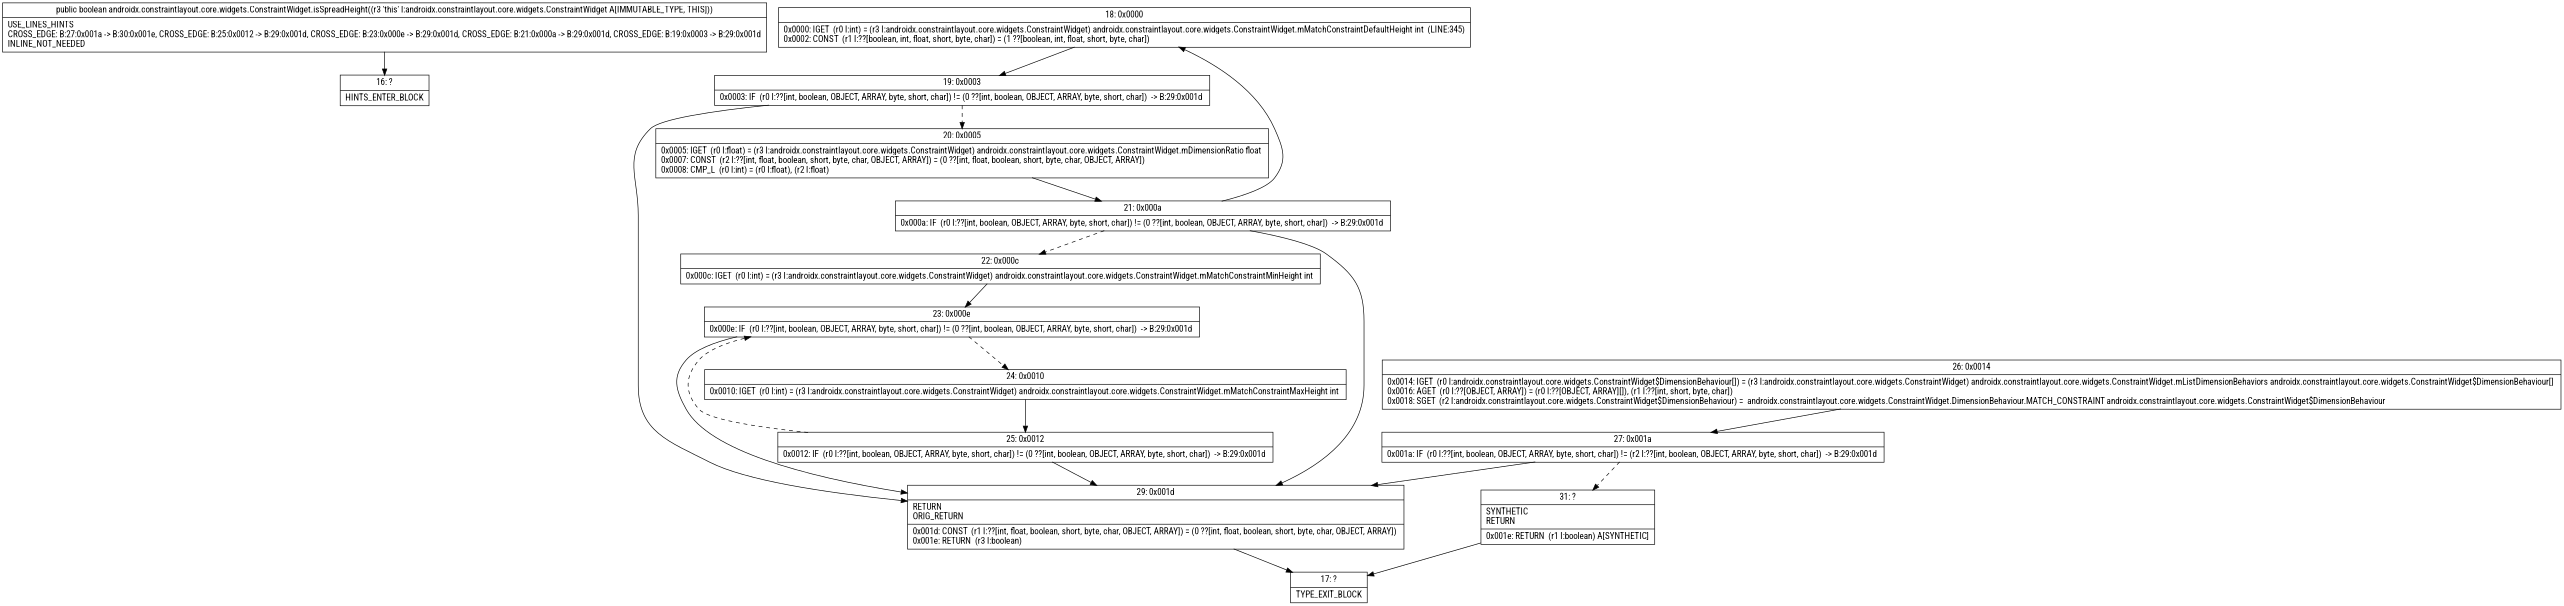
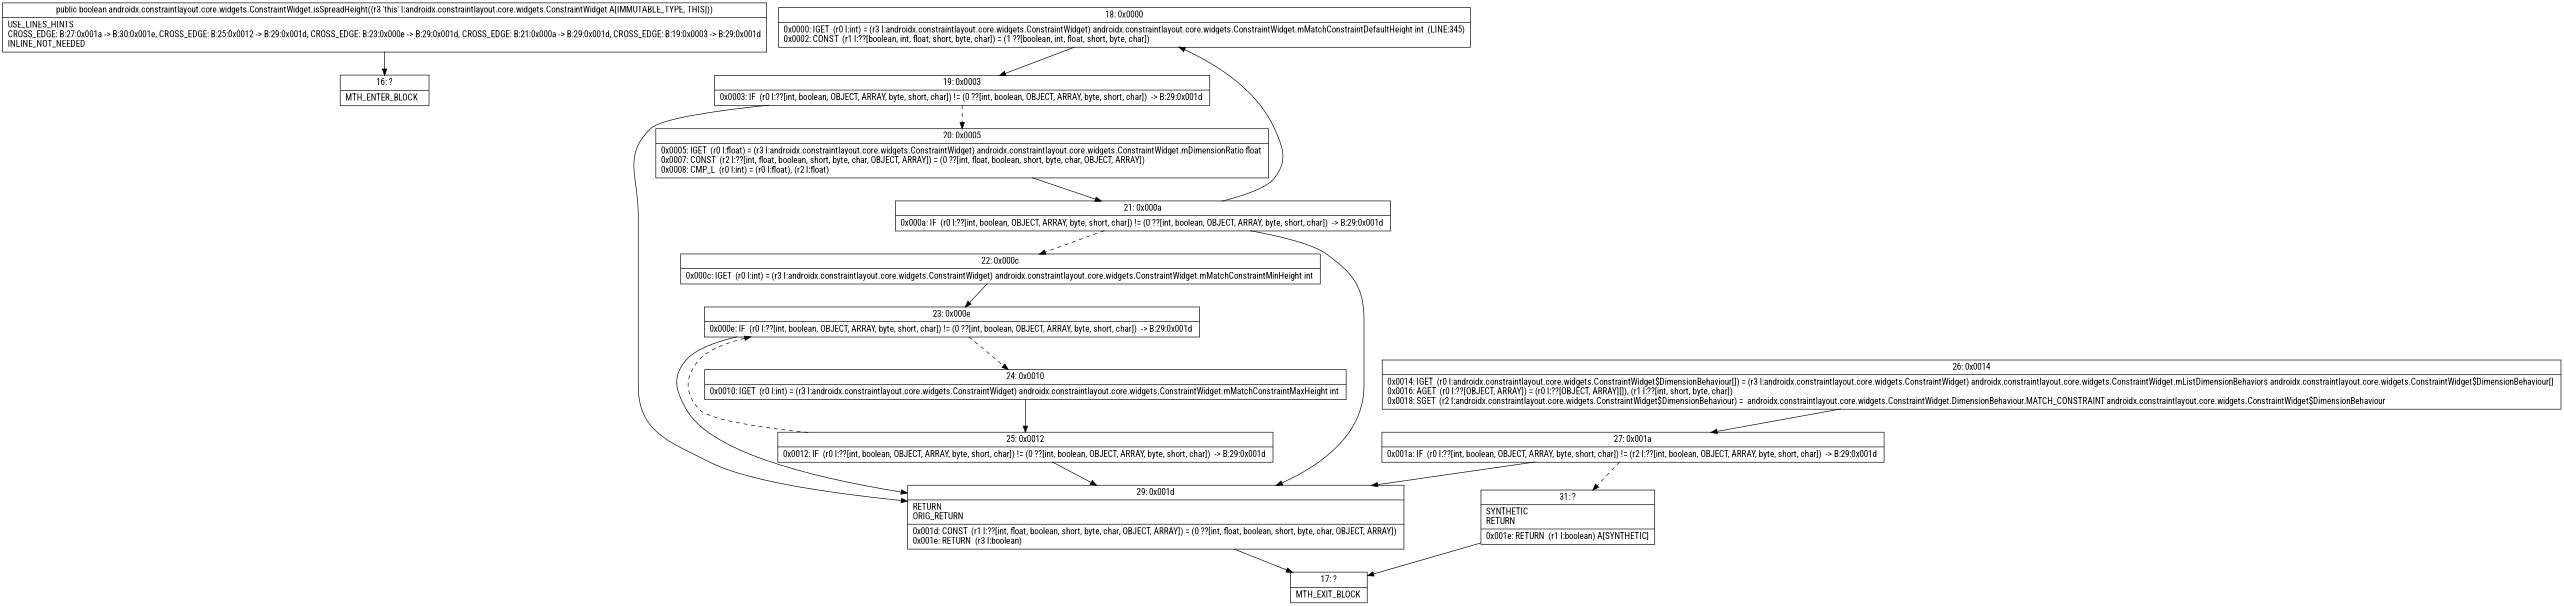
node "16: ?": text "HINTS_ENTER_BLOCK" -> "MTH_ENTER_BLOCK"
node "17: ?": text "TYPE_EXIT_BLOCK" -> "MTH_EXIT_BLOCK"
